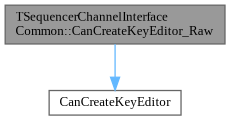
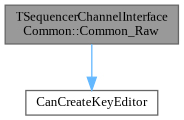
node "TSequencerChannelInterface Common::CanCreateKeyEditor_Raw": label "TSequencerChannelInterface Common::CanCreateKeyEditor_Raw" -> "TSequencerChannelInterface Common::Common_Raw"
